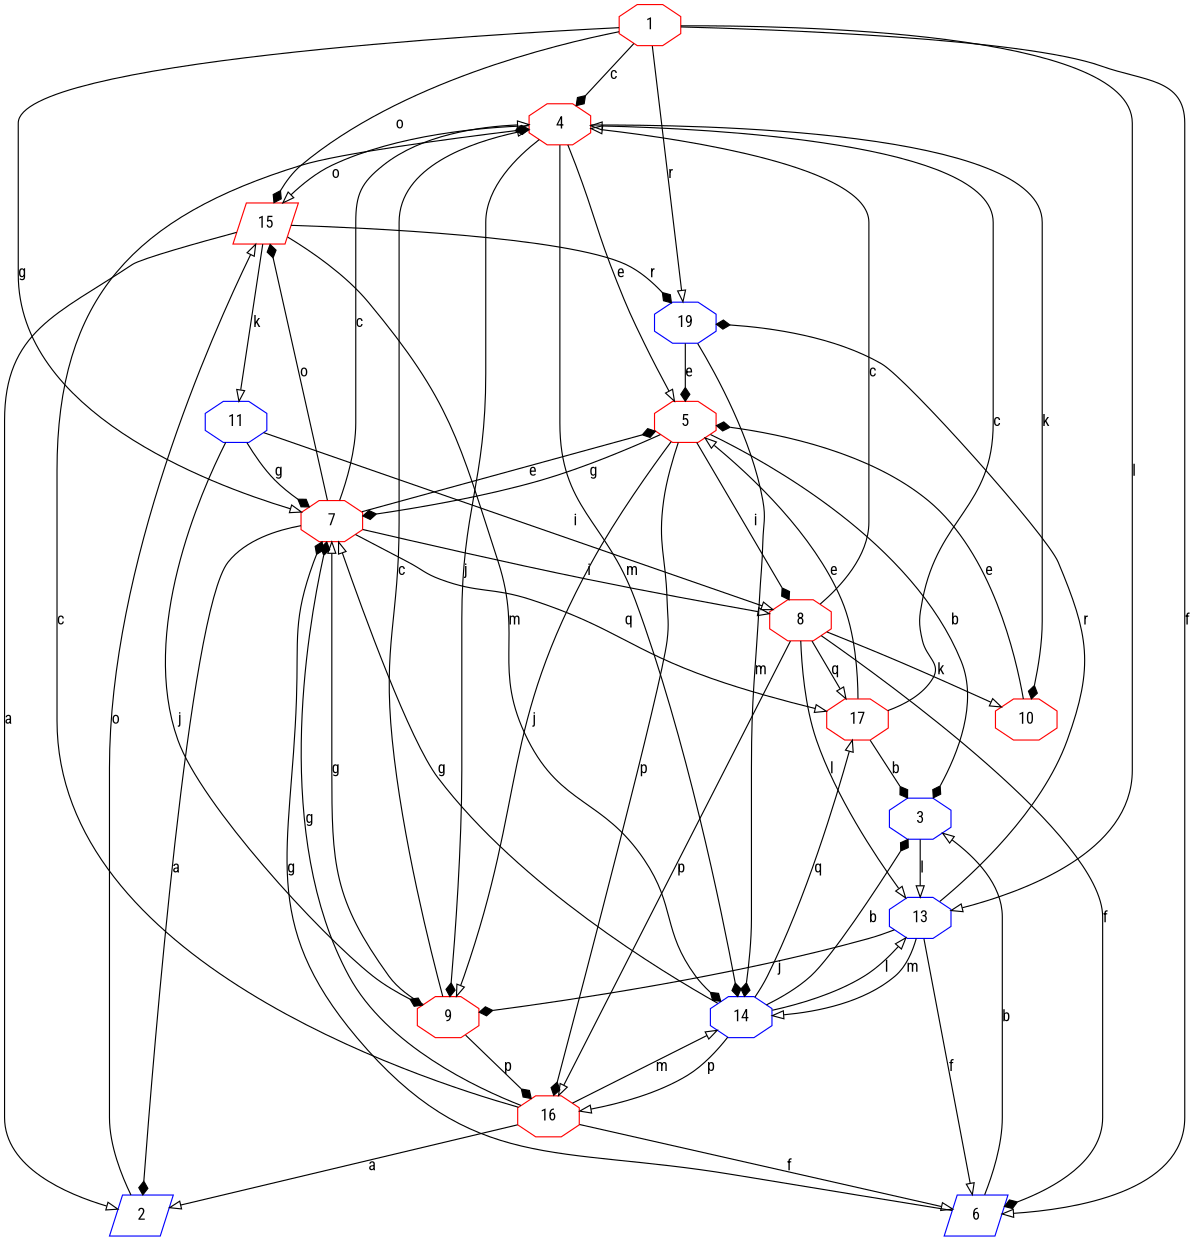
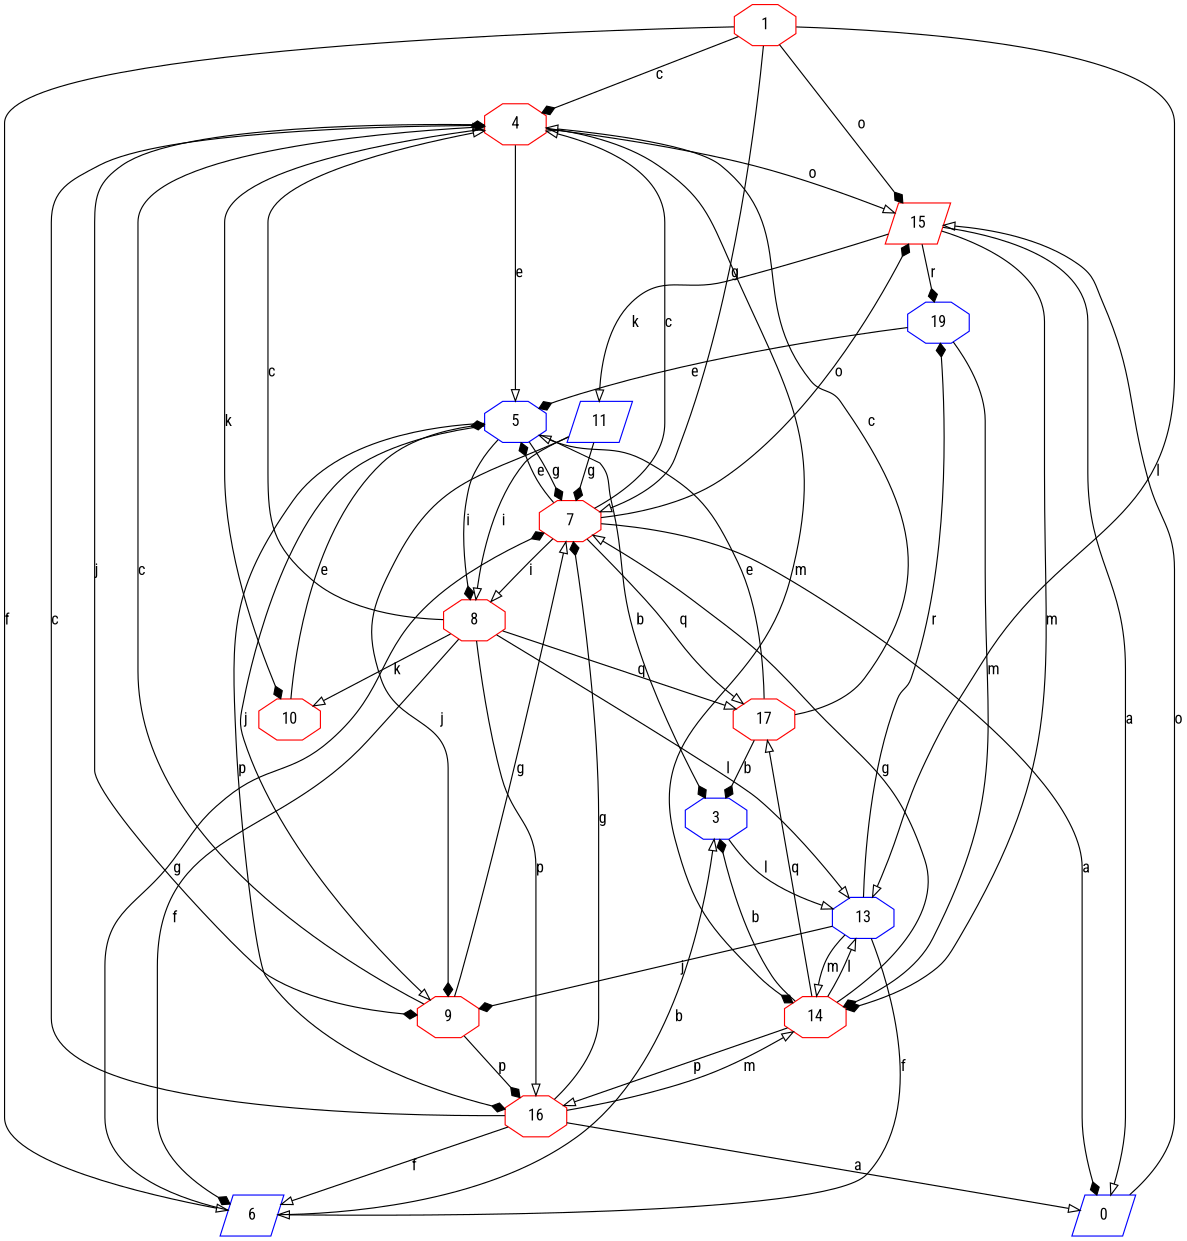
edge "1" -> "19": removed, label "r"
node "11": shape octagon -> parallelogram
node "5": color red -> blue
node "14": color blue -> red
node "2": label "2" -> "0"
